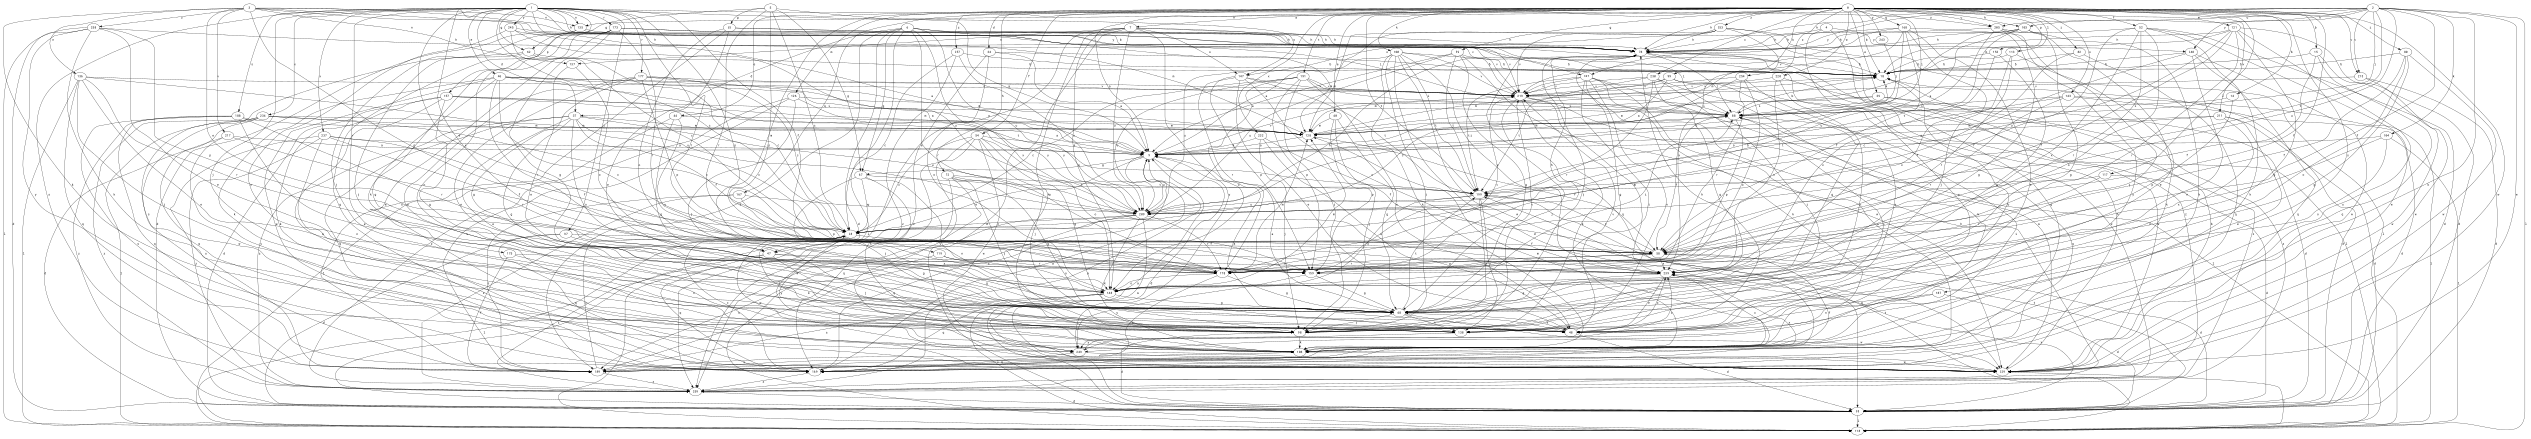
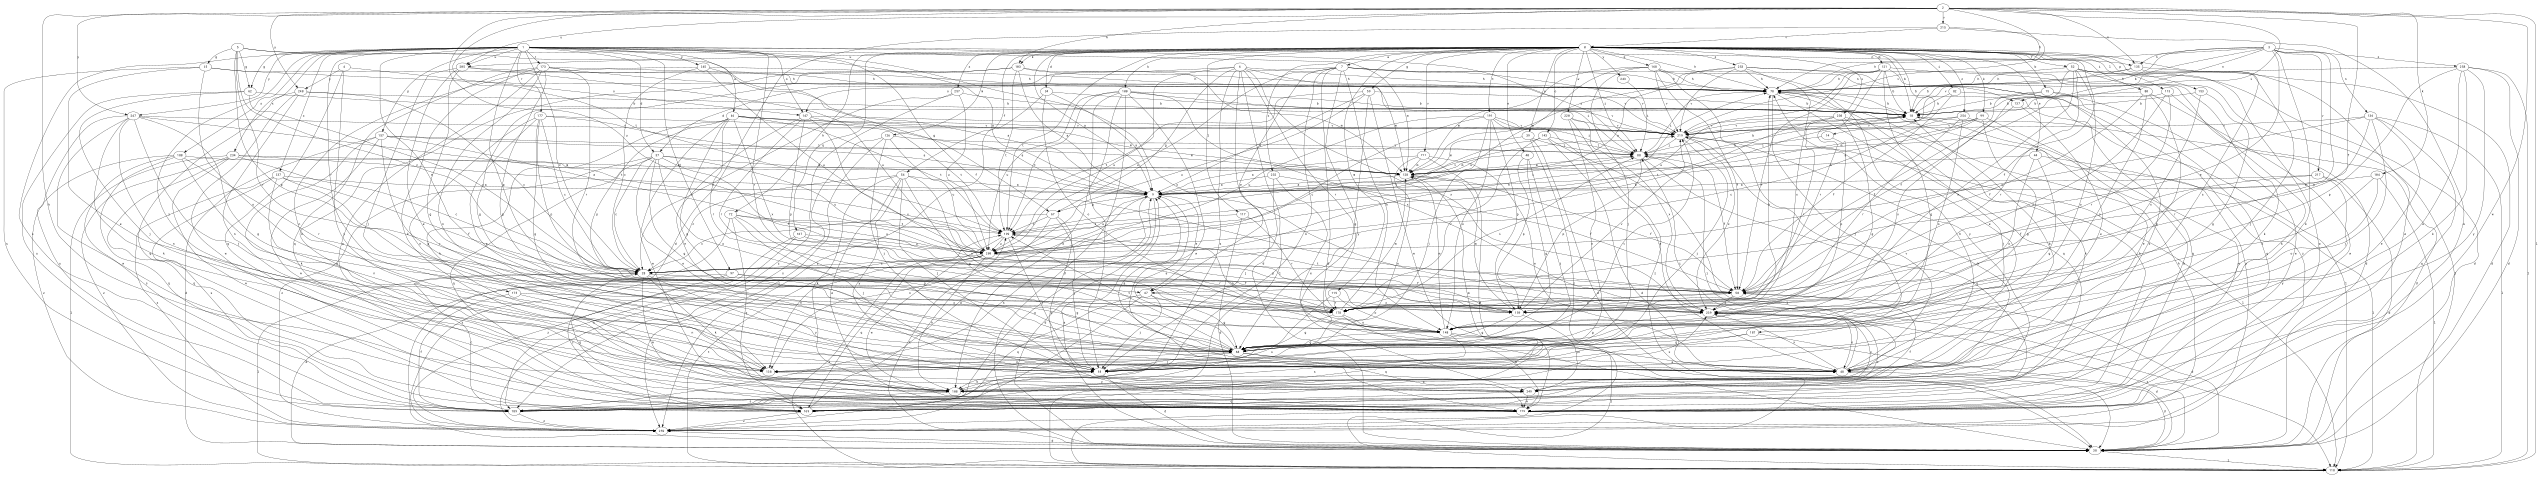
edge "0" -> "215": reversed
edge "159" -> "128": added, label "m"
edge "46" -> "159": added, label "p"
